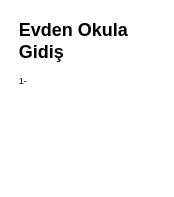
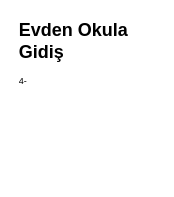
node "Evden Okula Gidiş1-": label "Evden Okula Gidiş1-" -> "Evden Okula Gidiş4-"
